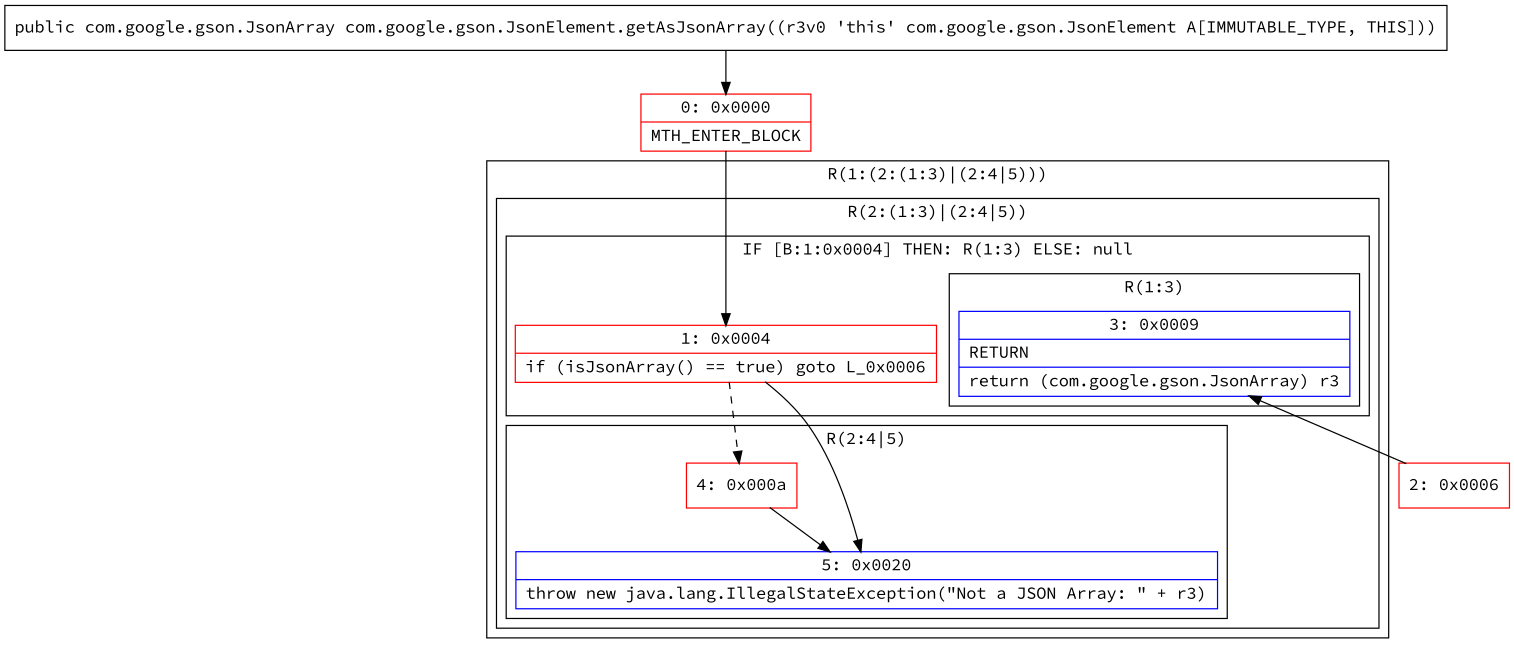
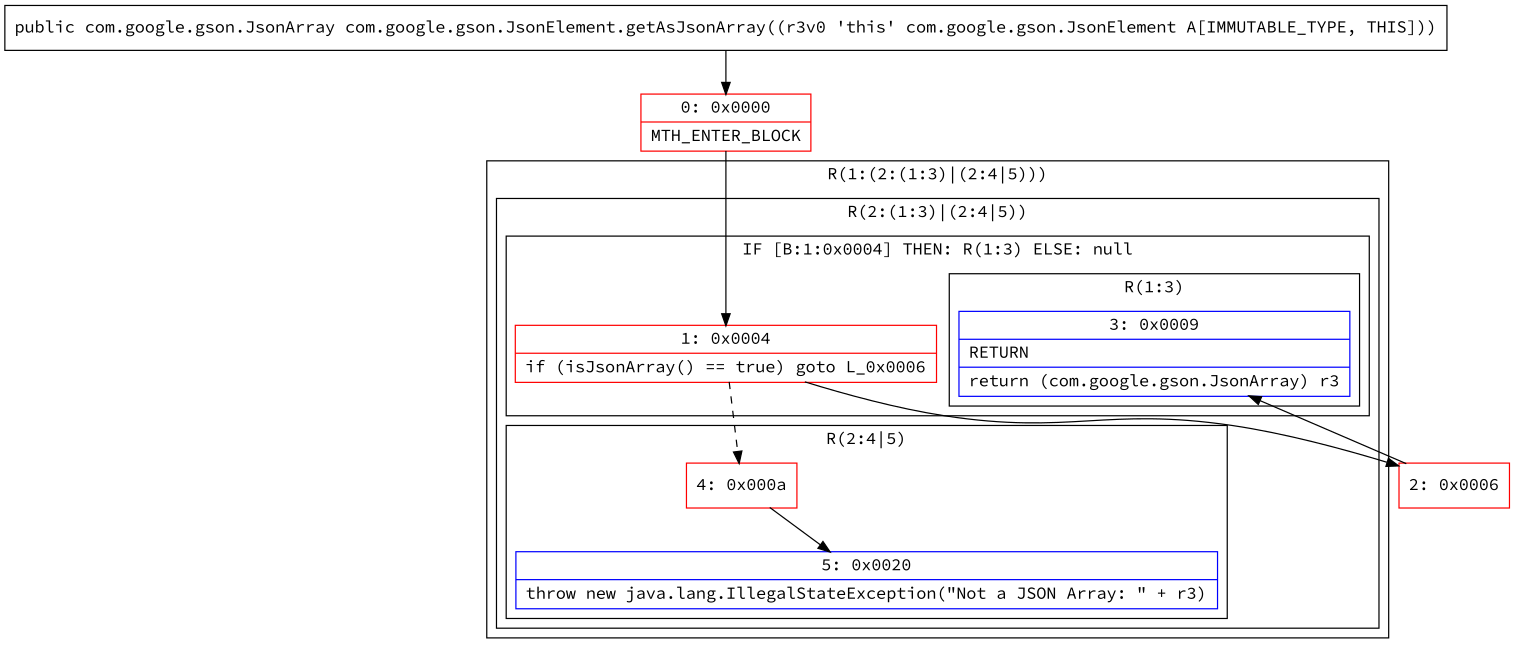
edge "1: 0x0004" -> "5: 0x0020": now "1: 0x0004" -> "2: 0x0006"
